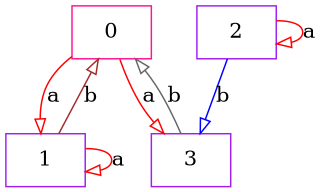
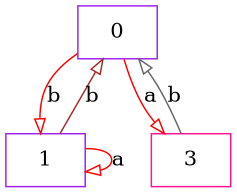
node "0": color deeppink -> purple
node "2": removed
edge "0" -> "1": label "a" -> "b"
node "3": color purple -> deeppink
